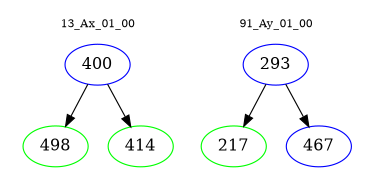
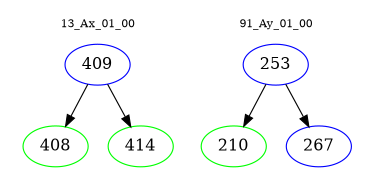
node "400": label "400" -> "409"
node "293": label "293" -> "253"
node "498": label "498" -> "408"
node "217": label "217" -> "210"
node "467": label "467" -> "267"
